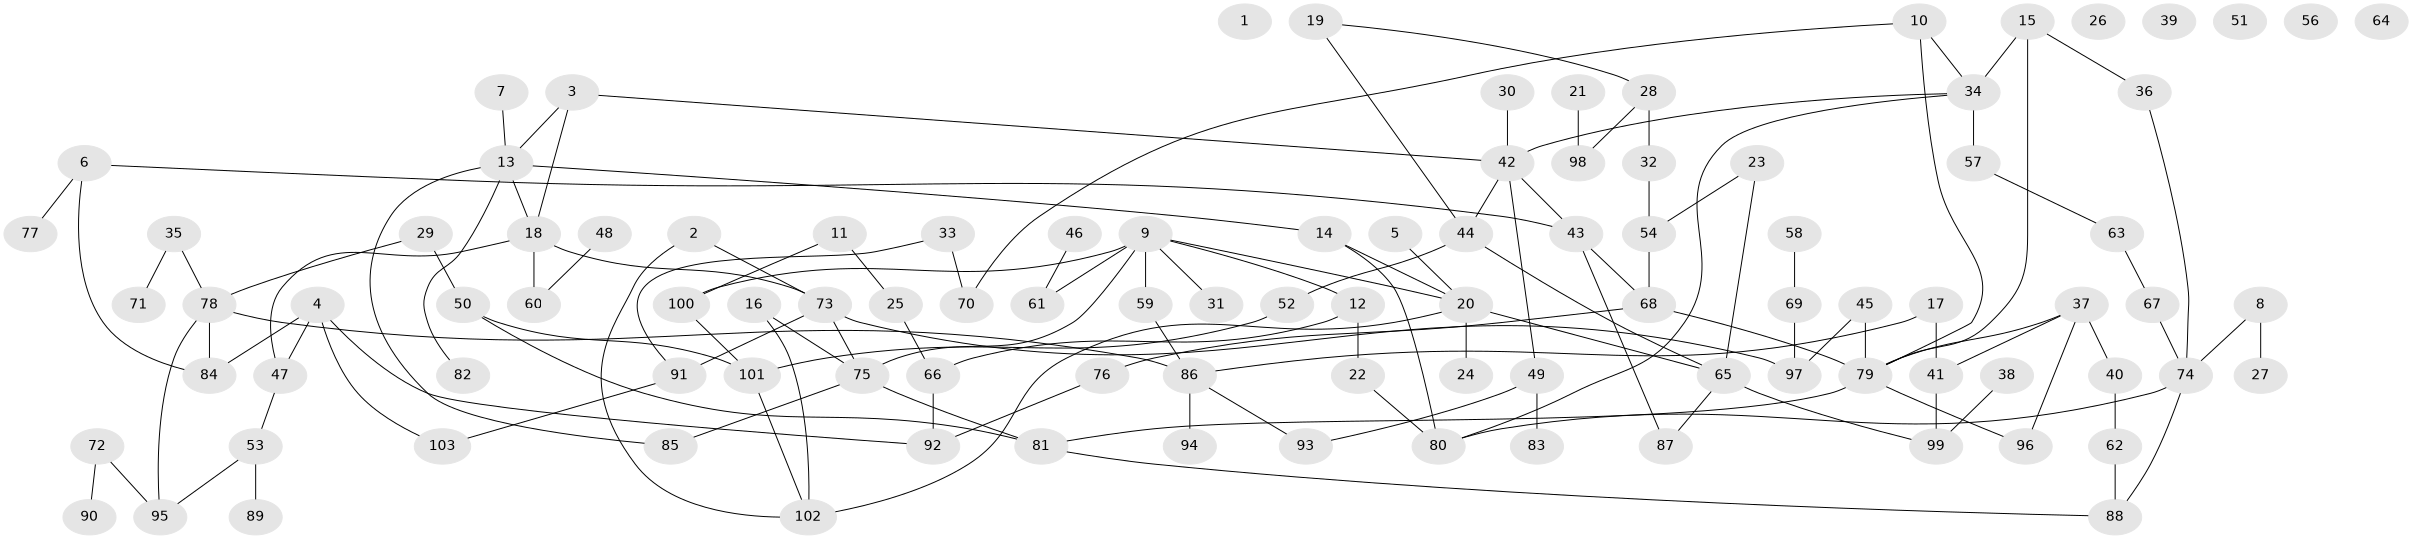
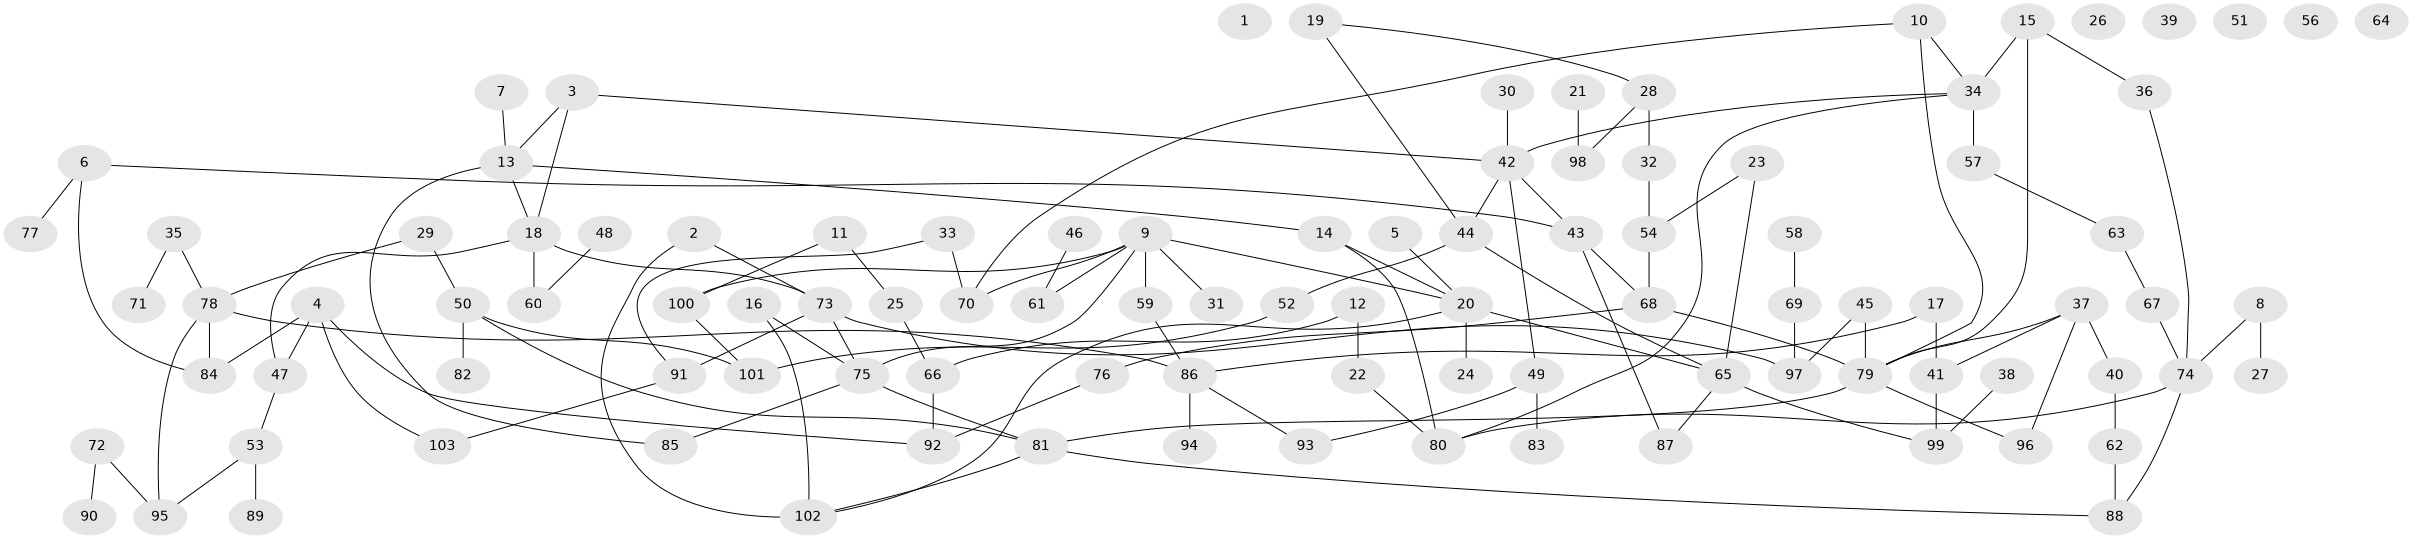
edge "13" -- "82": now "50" -- "82"
edge "9" -- "12": now "9" -- "70"
edge "101" -- "102": now "81" -- "102"
